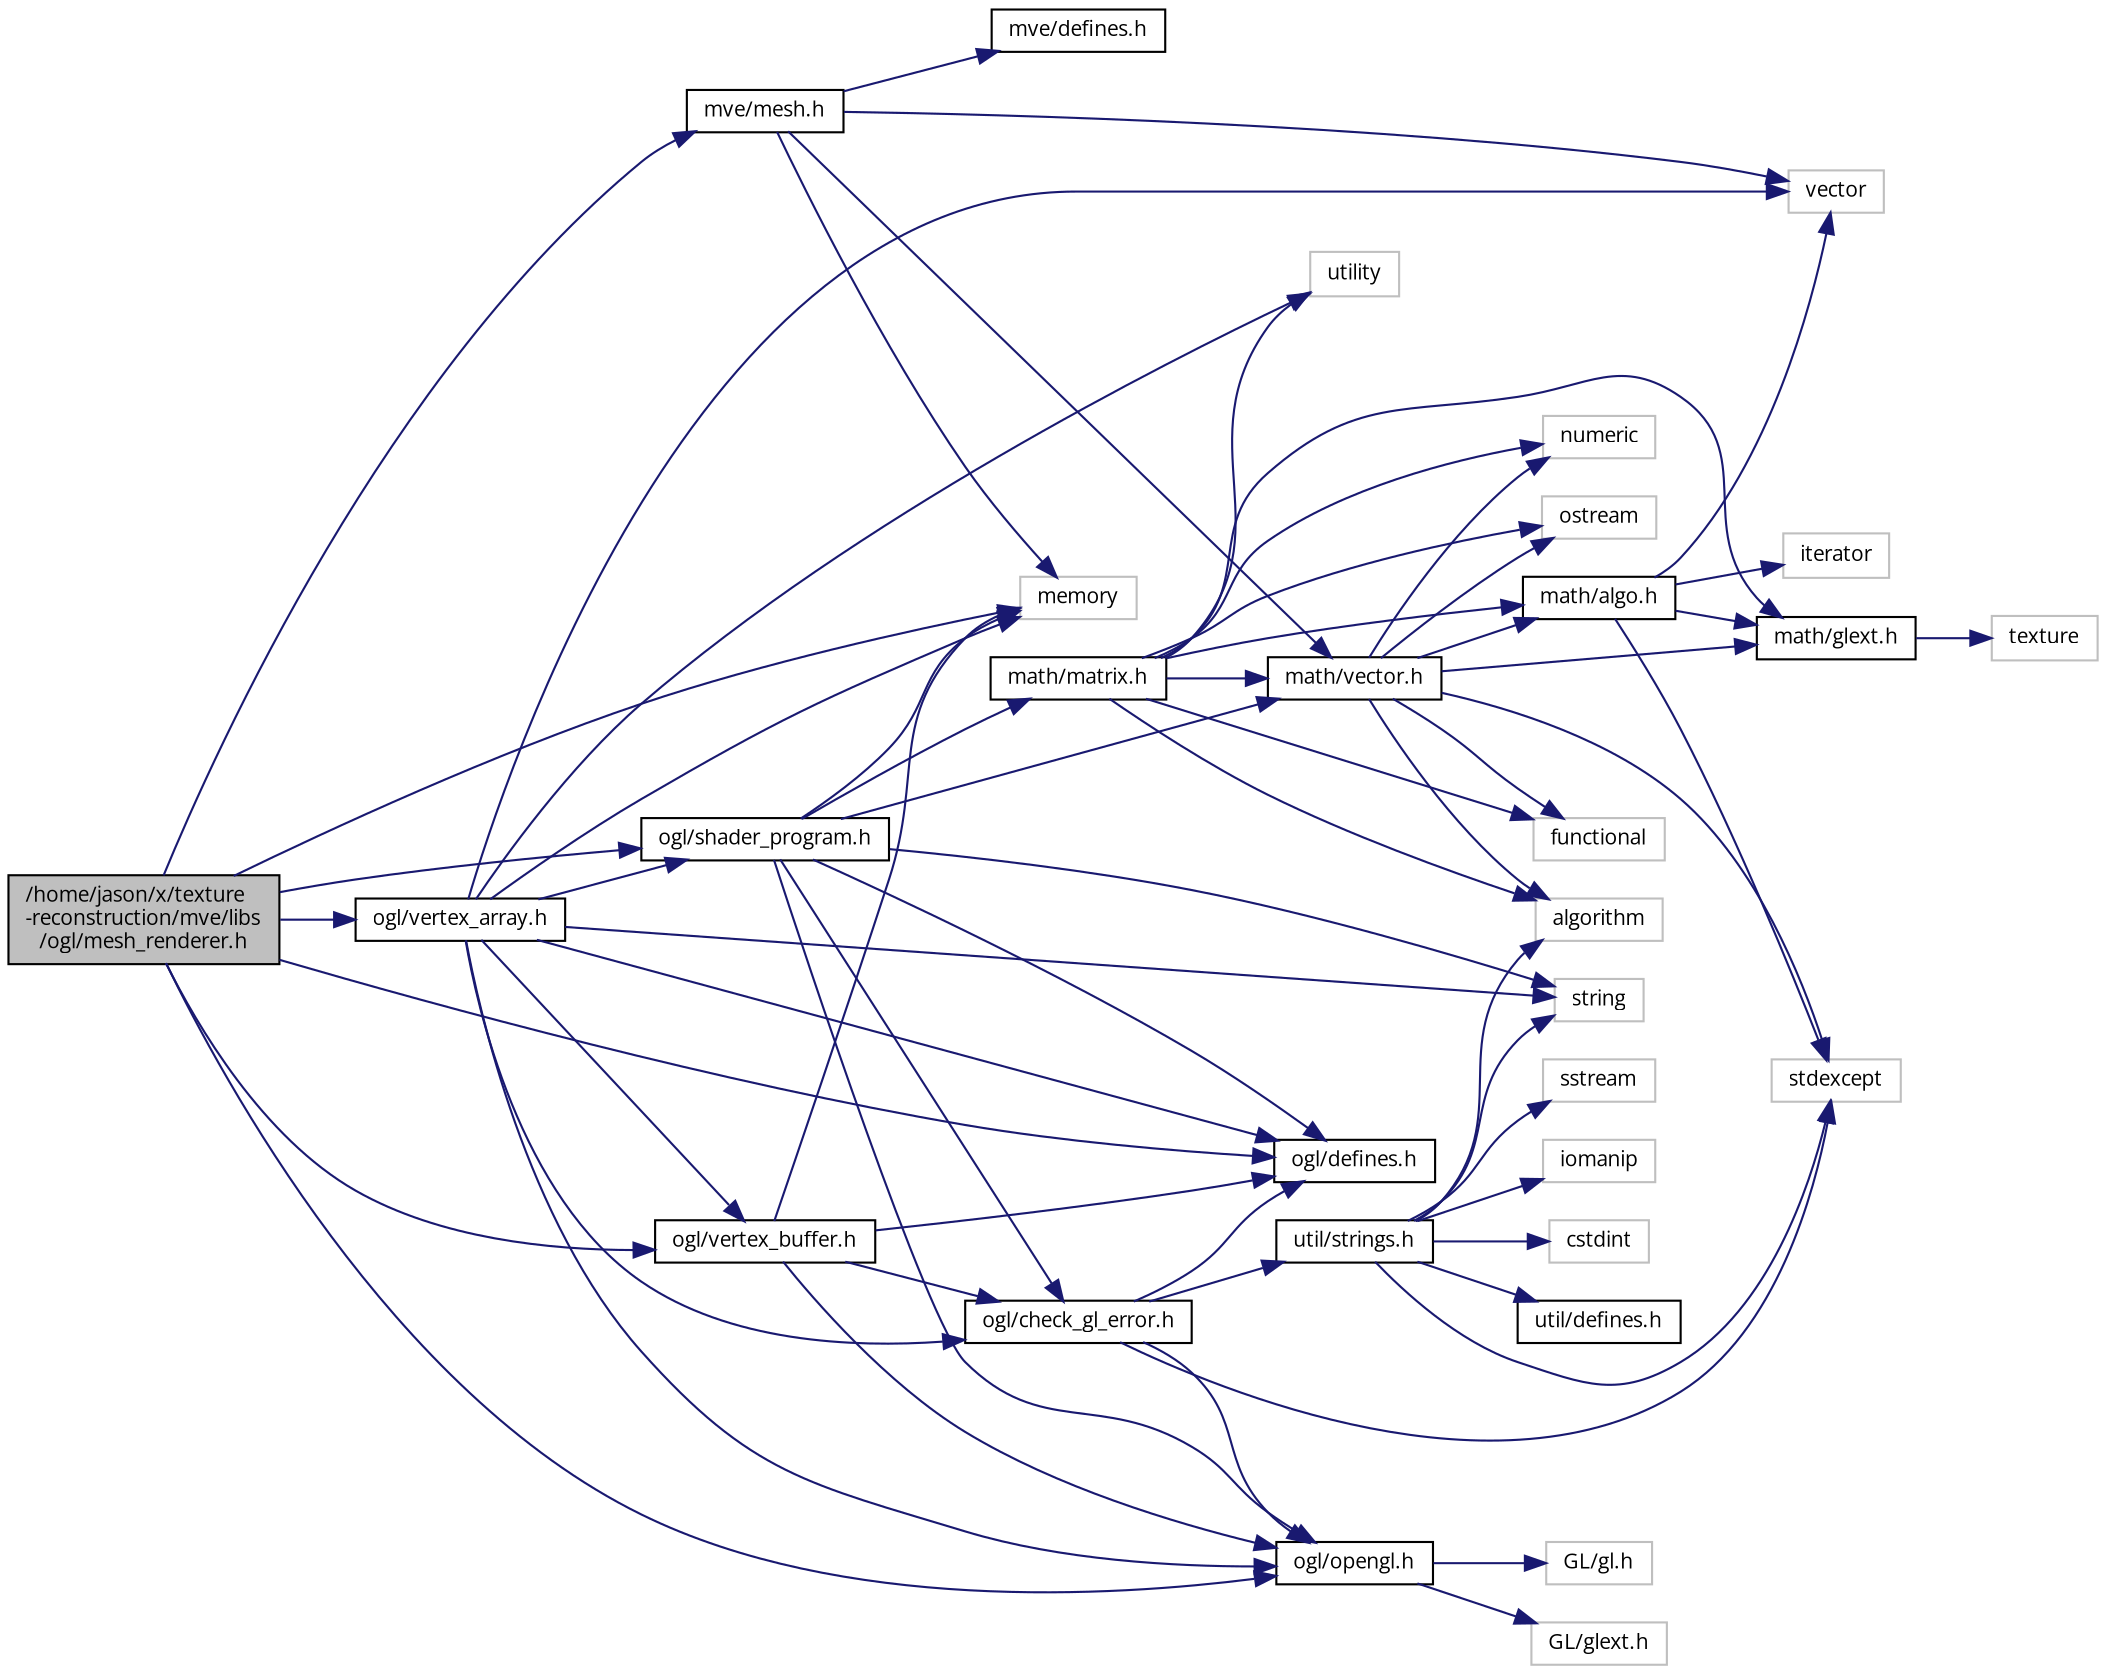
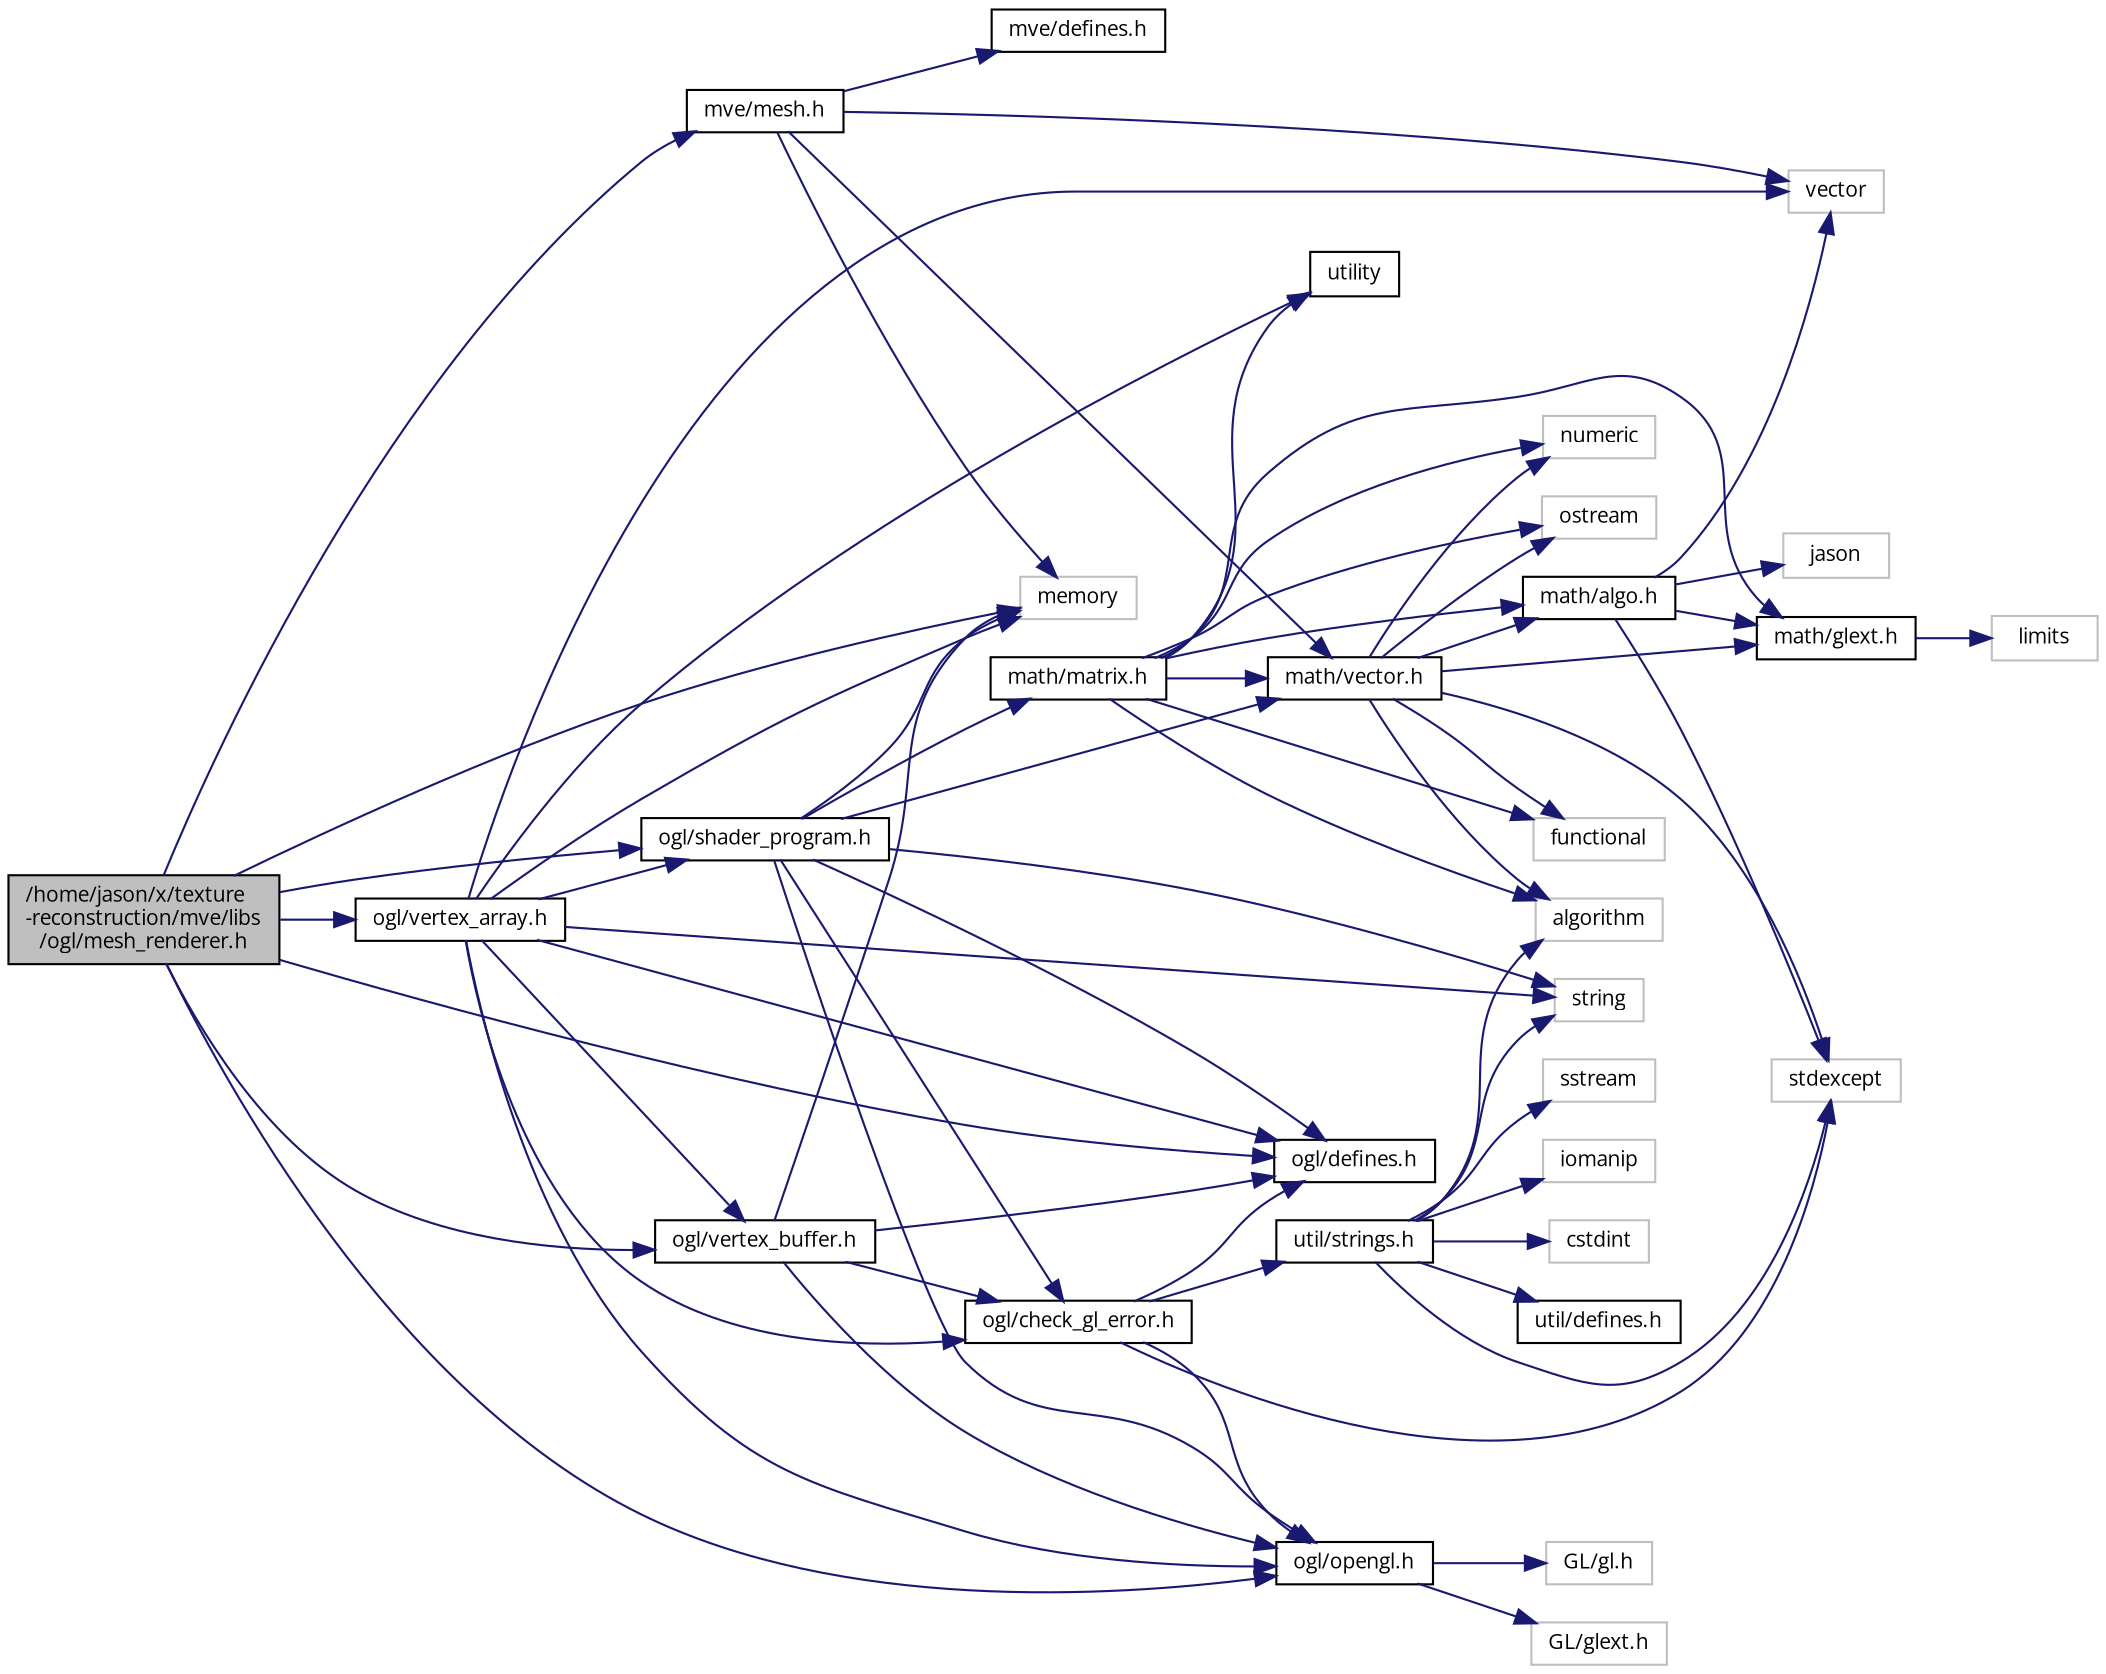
node "utility": color grey75 -> black
node "iterator": label "iterator" -> "jason"
node "texture": label "texture" -> "limits"
